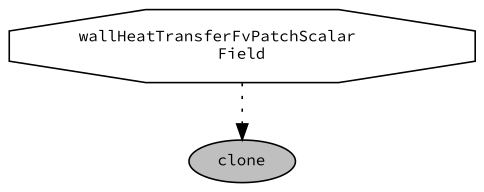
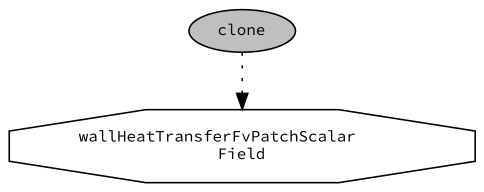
edge "wallHeatTransferFvPatchScalar Field" -> "clone": reversed
